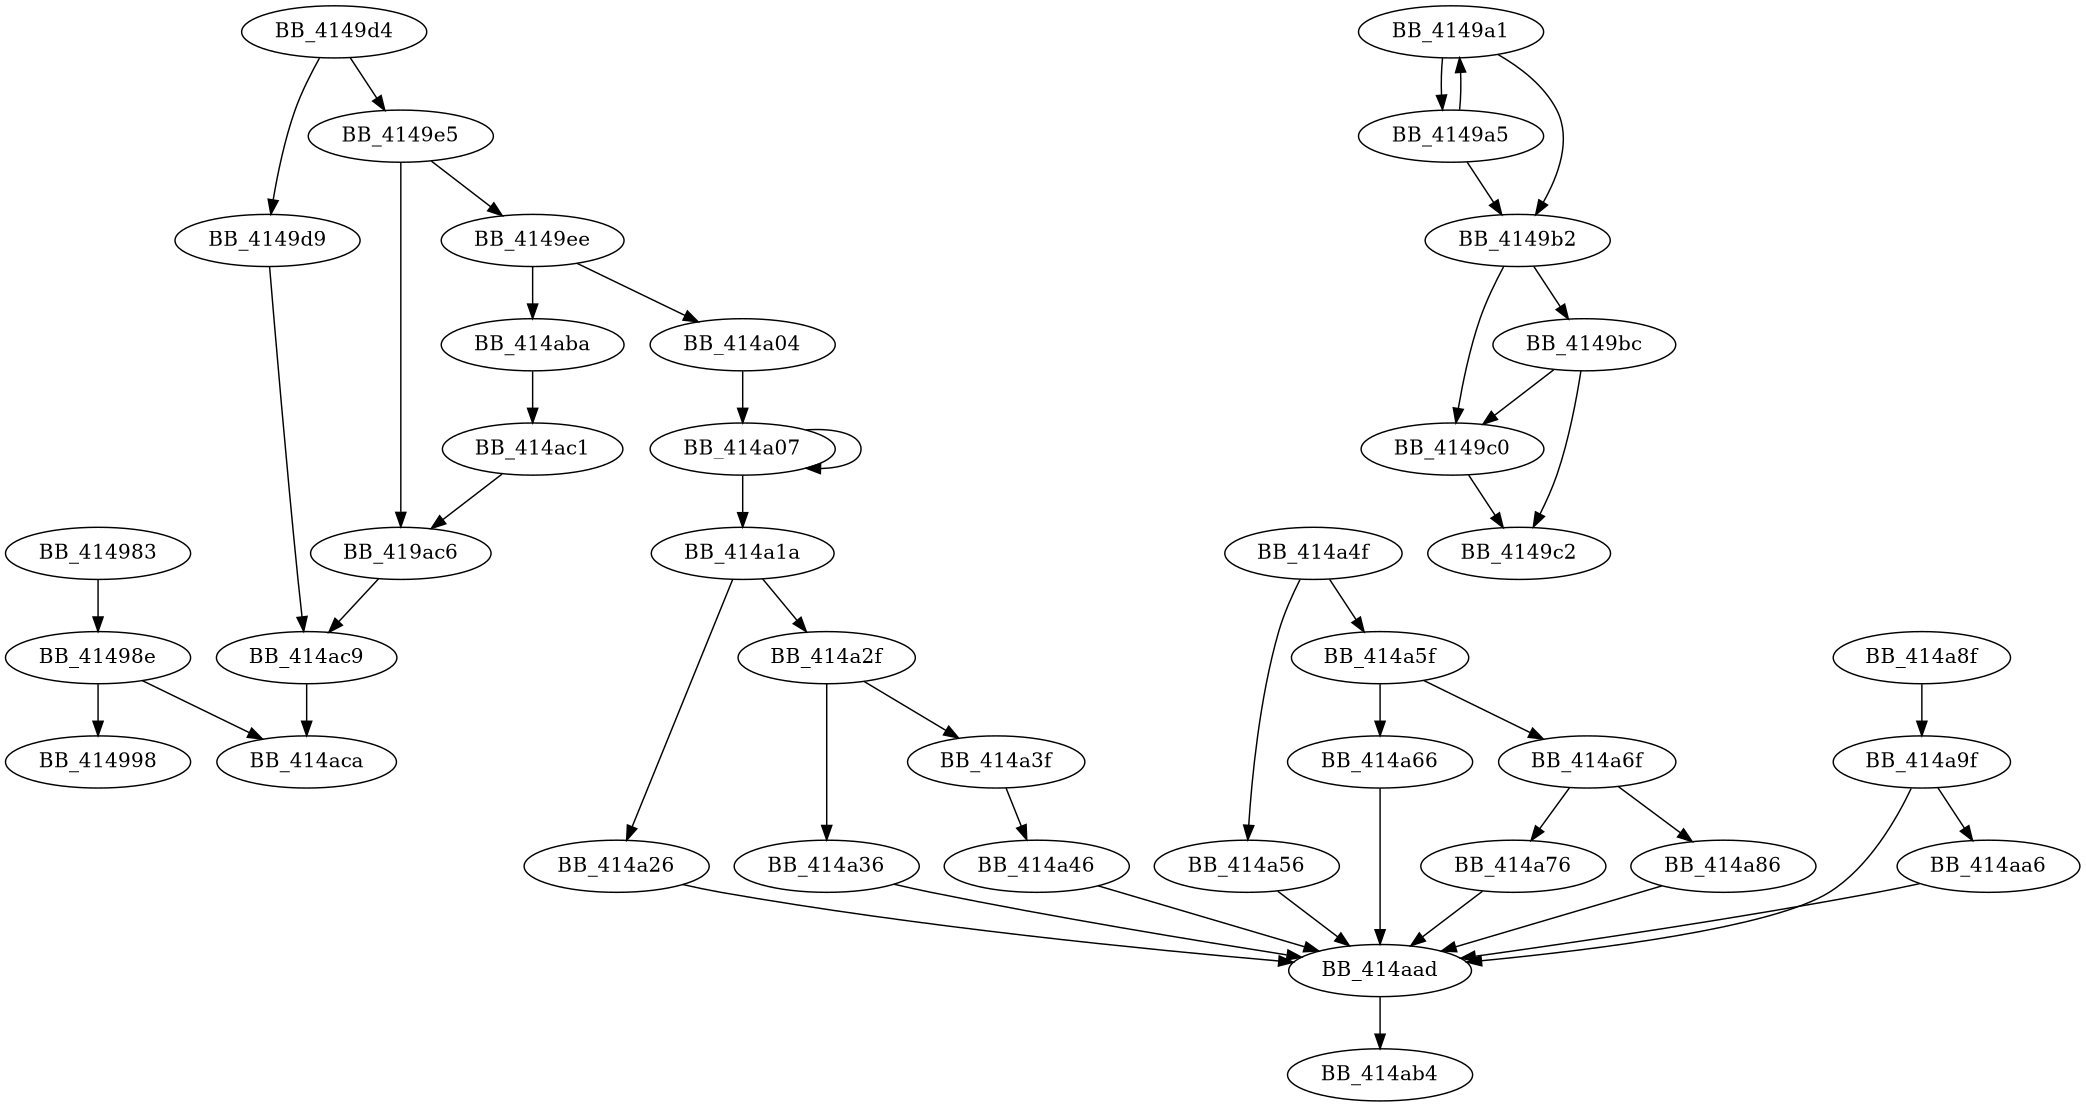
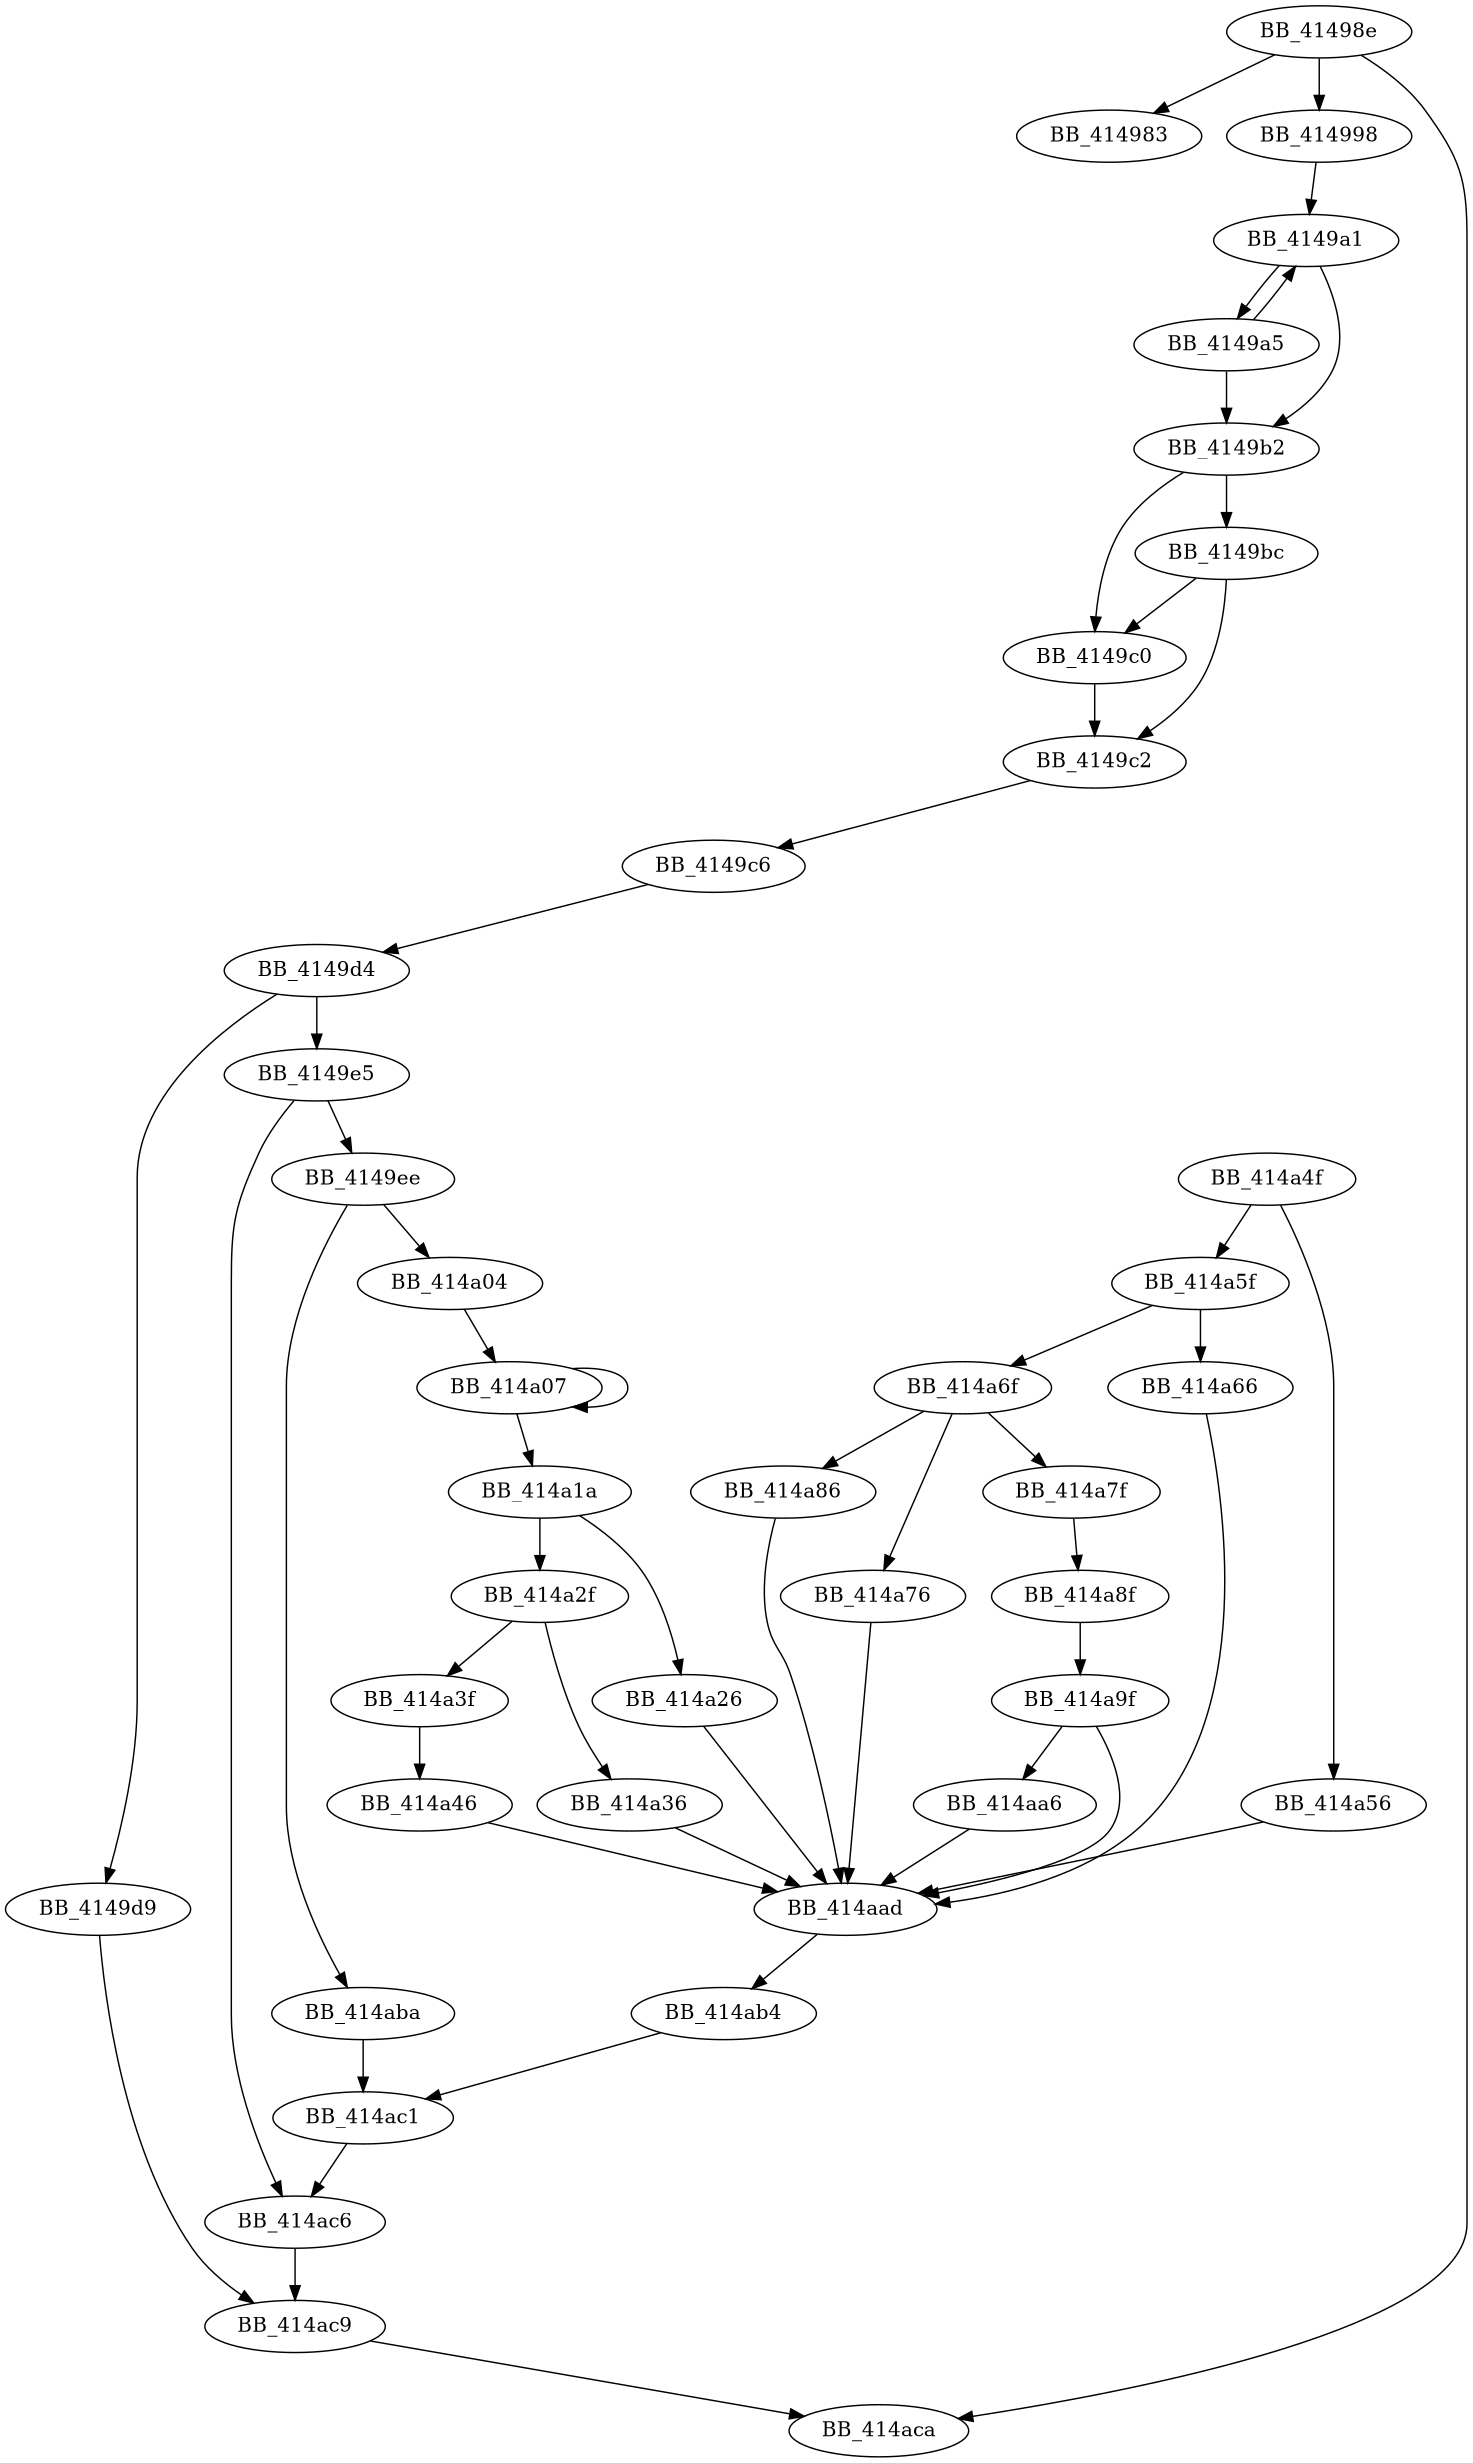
edge "BB_414998" -> "BB_4149a1": added
node "BB_419ac6": label "BB_419ac6" -> "BB_414ac6"
edge "BB_414983" -> "BB_41498e": reversed
node "BB_4149c6": added
node "BB_414a7f": added
edge "BB_414ab4" -> "BB_414ac1": added
